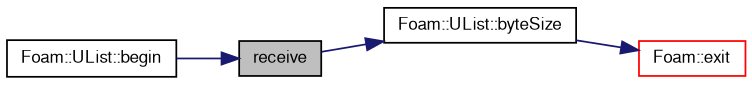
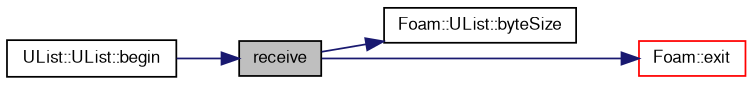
edge "Foam::UList::byteSize" -> "Foam::exit": now "receive" -> "Foam::exit"
node "Foam::UList::begin": label "Foam::UList::begin" -> "UList::UList::begin"
